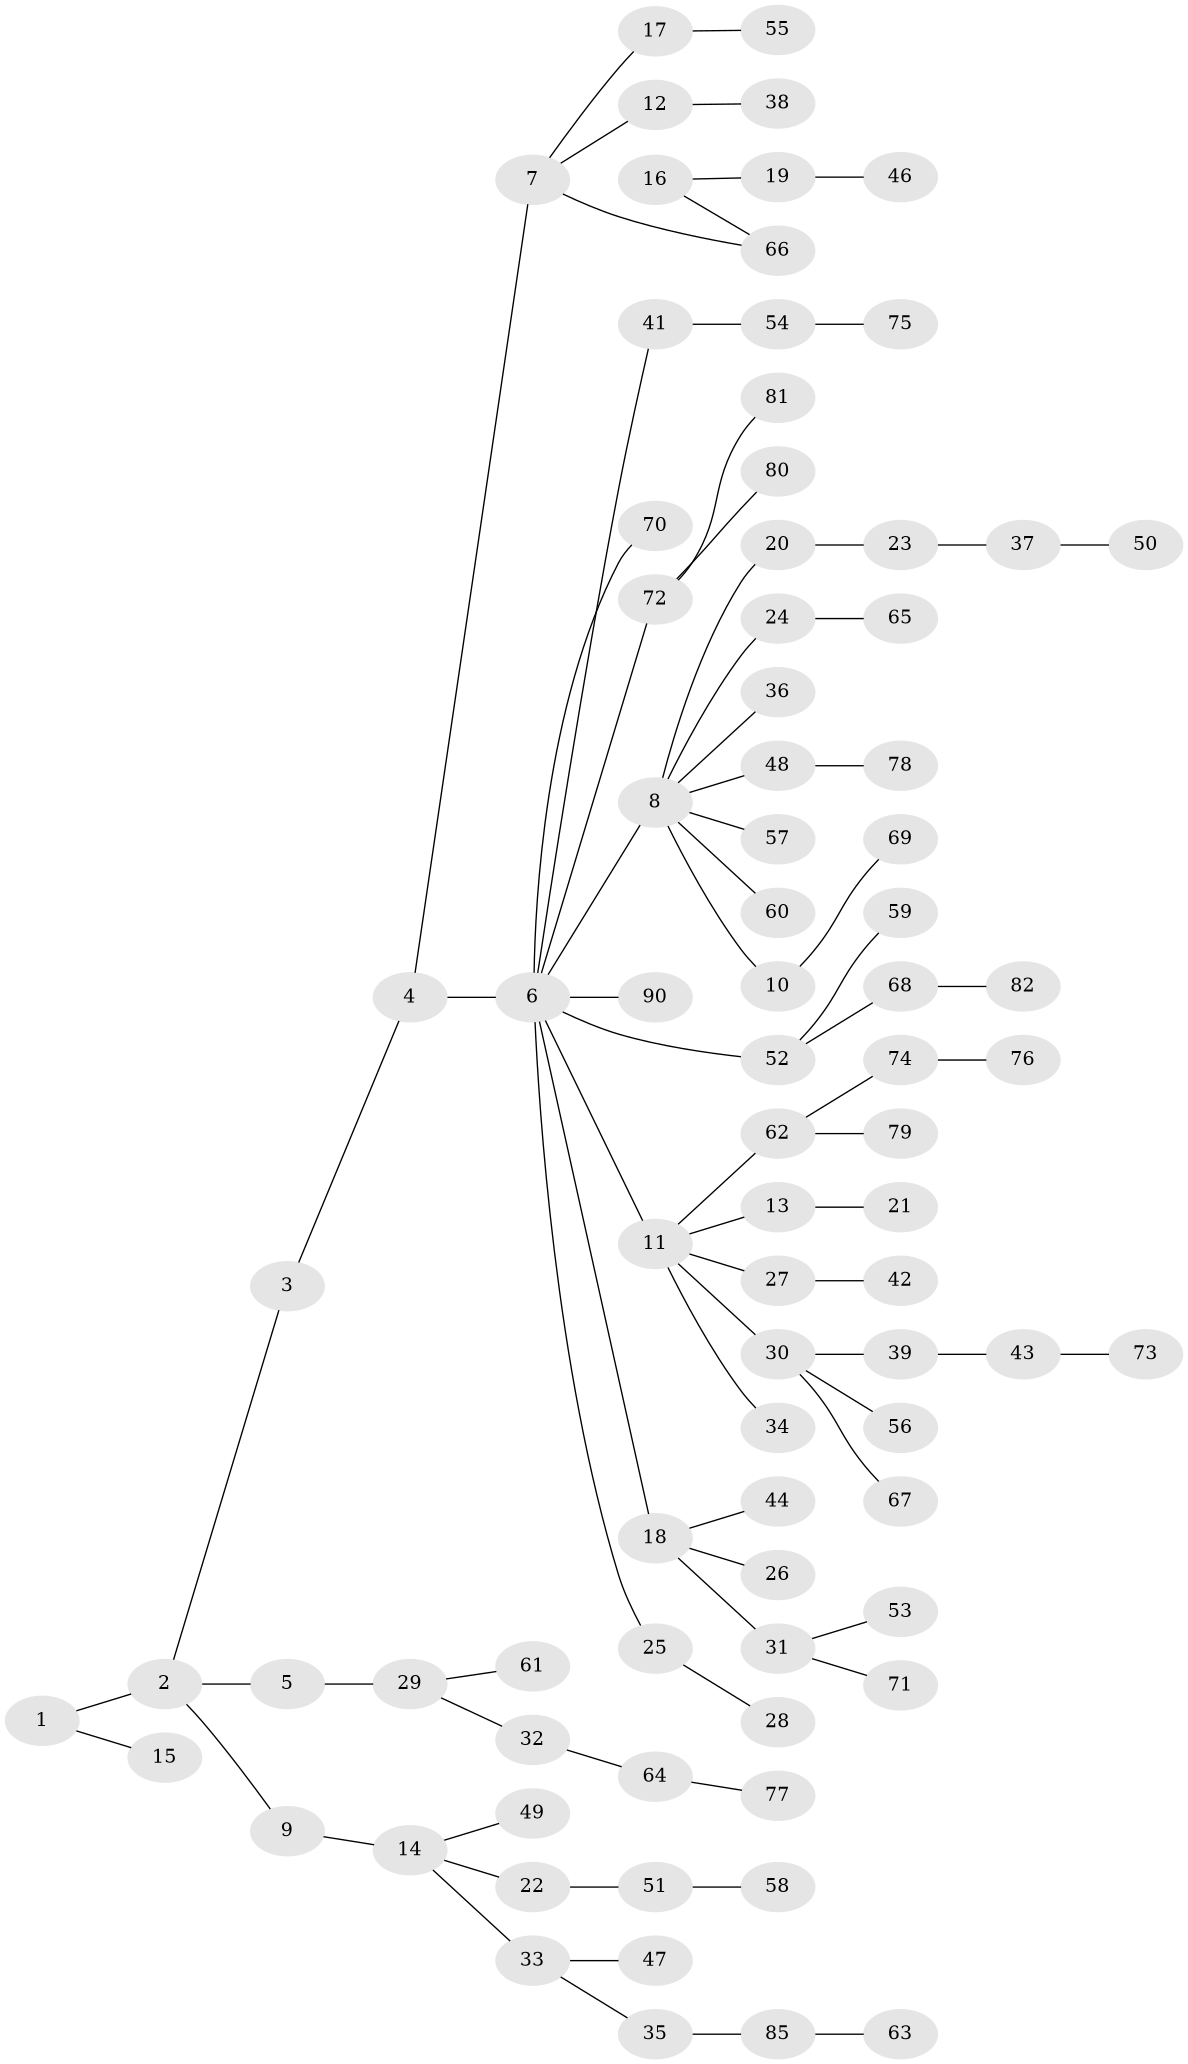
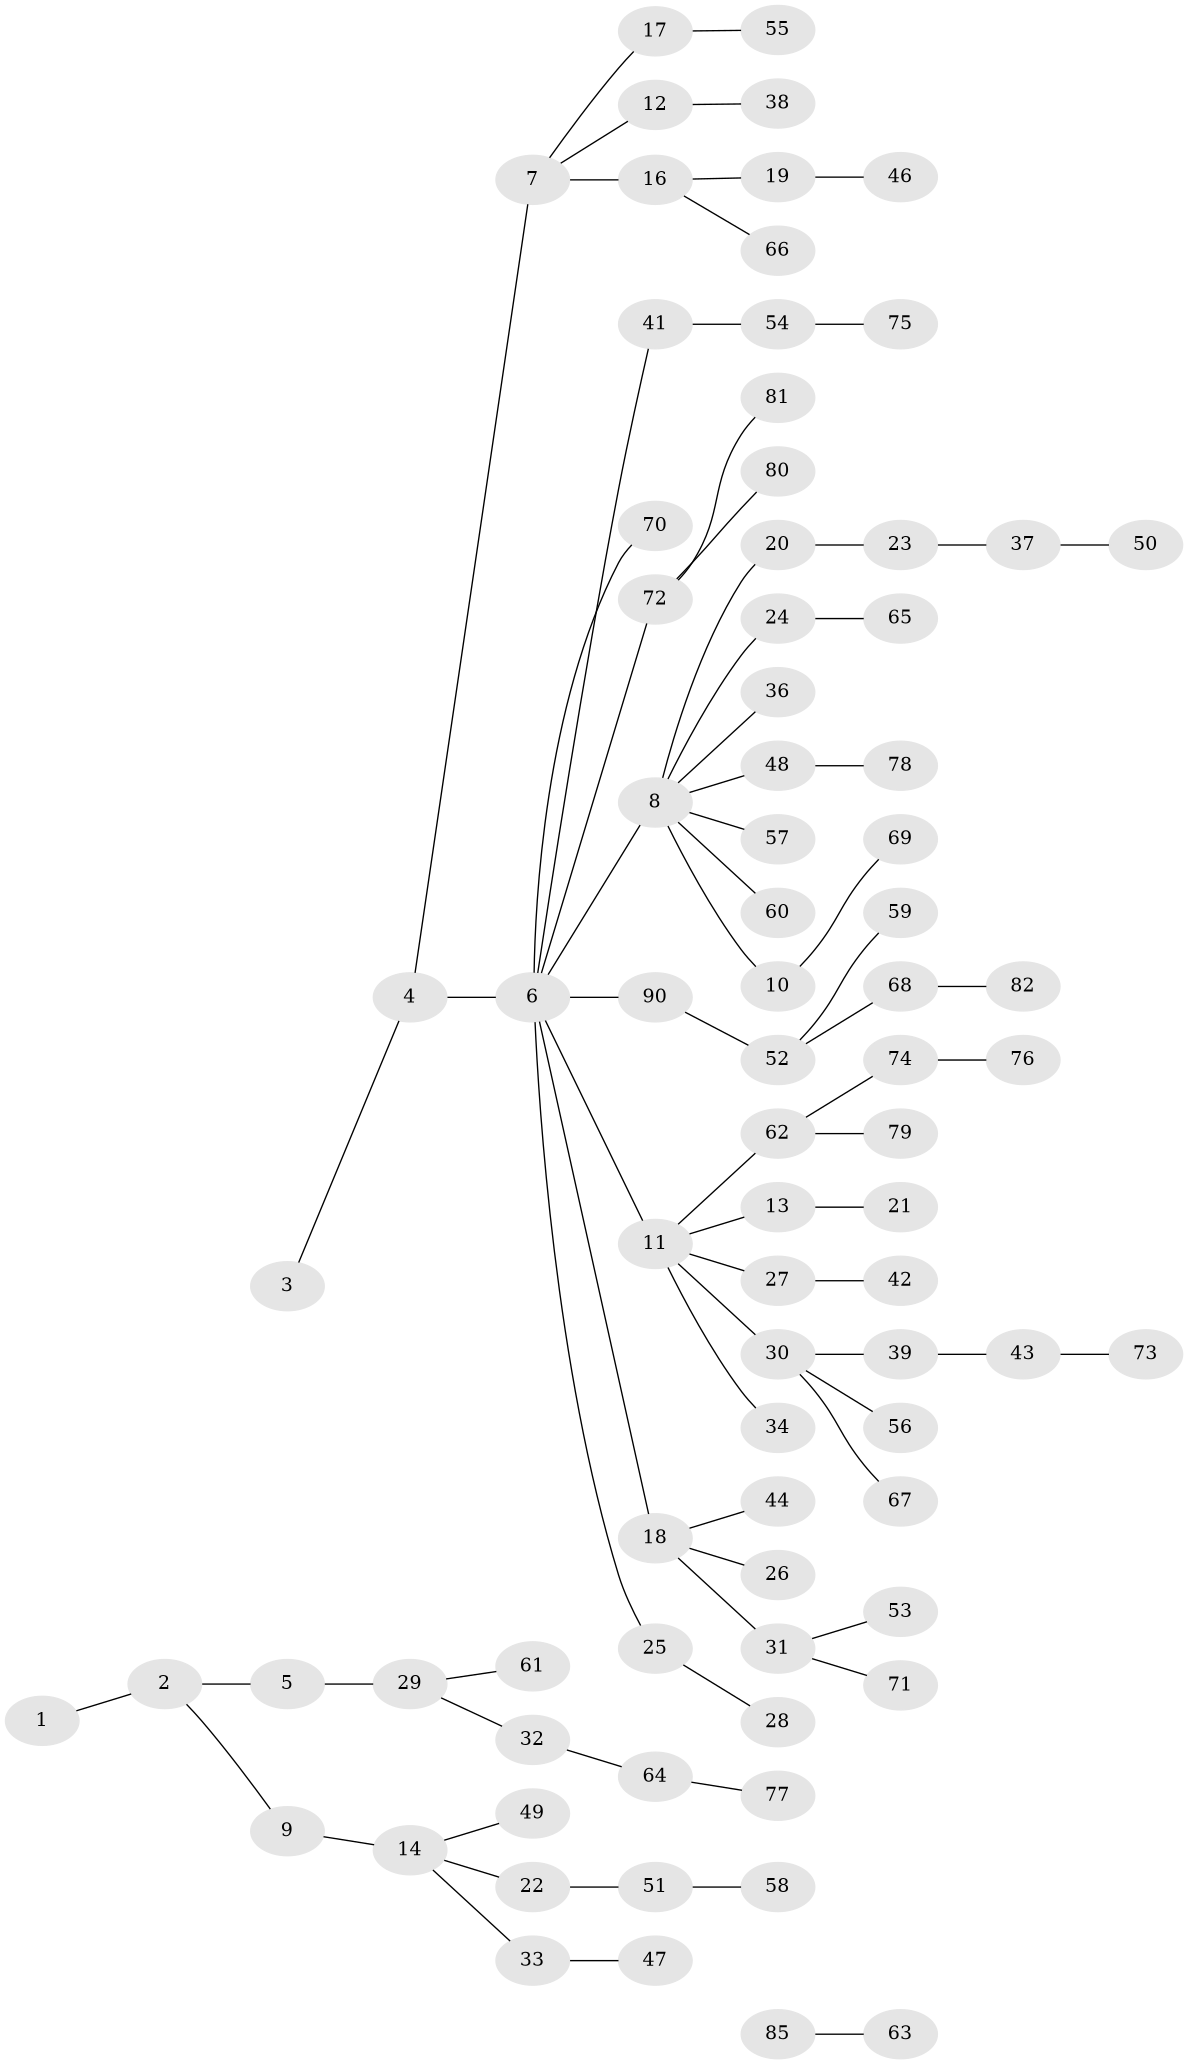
edge "7" -- "66": now "7" -- "16"
edge "6" -- "52": now "90" -- "52"
edge "3" -- "2": removed
node "15": removed
node "35": removed
